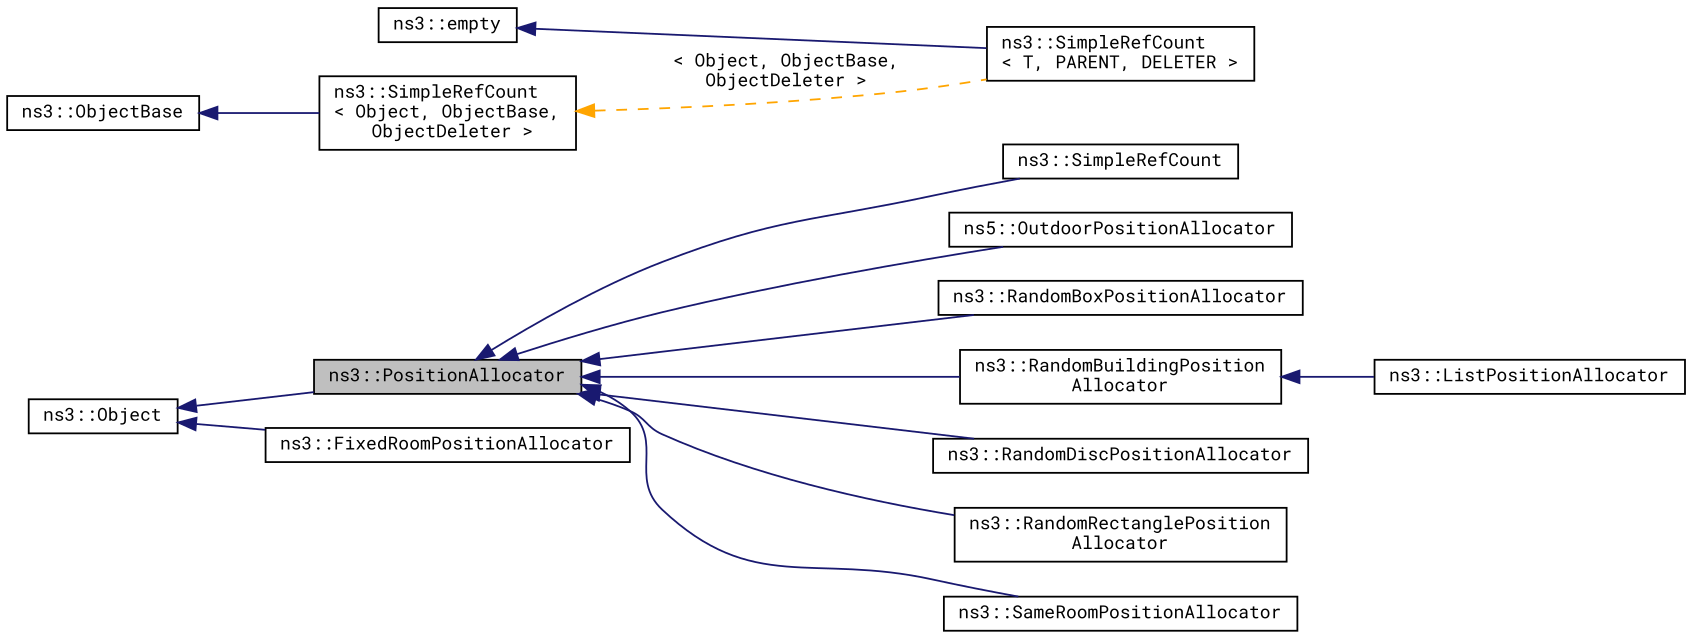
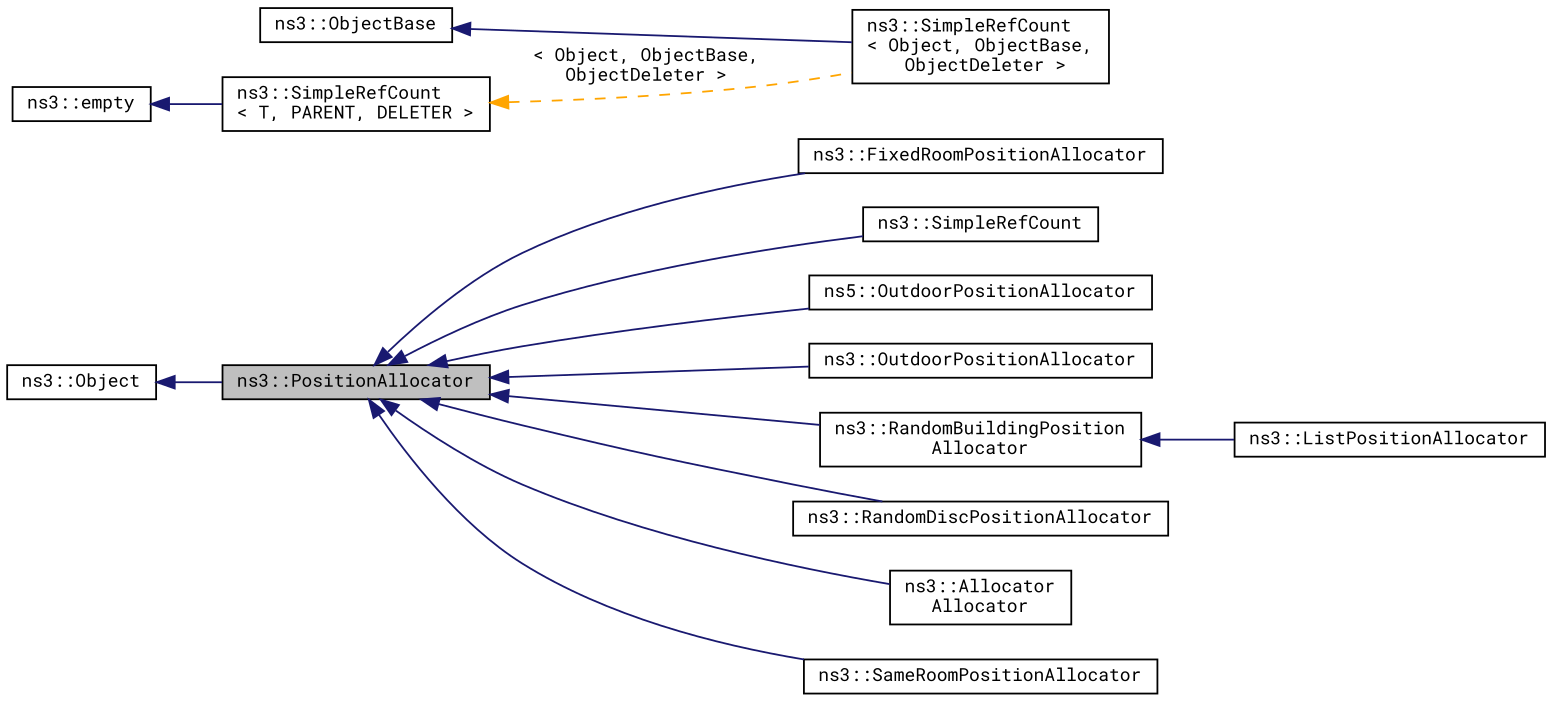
edge "ns3::SimpleRefCount < T, PARENT, DELETER >" -> "ns3::SimpleRefCount < Object, ObjectBase, ObjectDeleter >": reversed
node "ns3::RandomBoxPositionAllocator": label "ns3::RandomBoxPositionAllocator" -> "ns3::OutdoorPositionAllocator"
edge "ns3::FixedRoomPositionAllocator" -> "ns3::Object": now "ns3::FixedRoomPositionAllocator" -> "ns3::PositionAllocator"
node "ns3::RandomRectanglePosition Allocator": label "ns3::RandomRectanglePosition Allocator" -> "ns3::Allocator Allocator"
